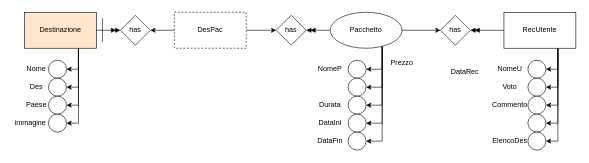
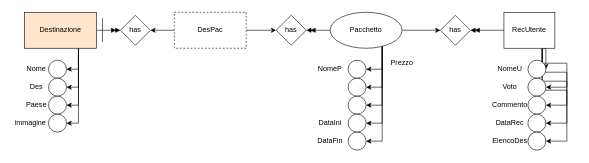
node "RecUtente": size 72x36 -> 51x36
node "DataRec": moved (465, 72) -> (510, 123)
node "Durata": removed
